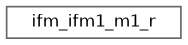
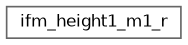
node "ifm_ifm1_m1_r": label "ifm_ifm1_m1_r" -> "ifm_height1_m1_r"
